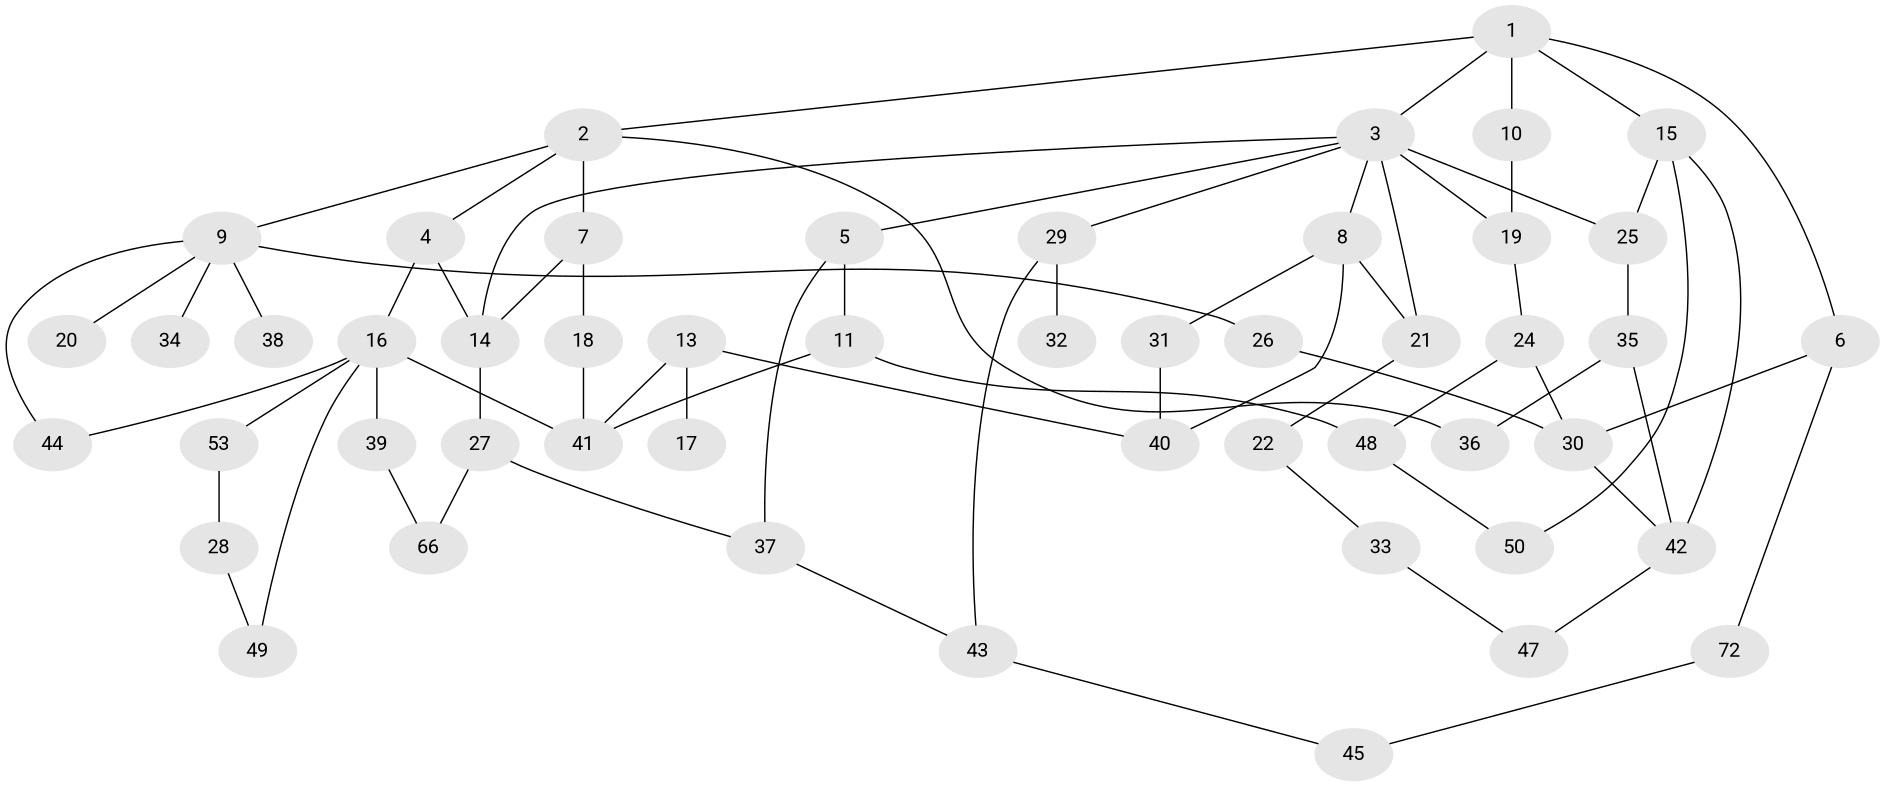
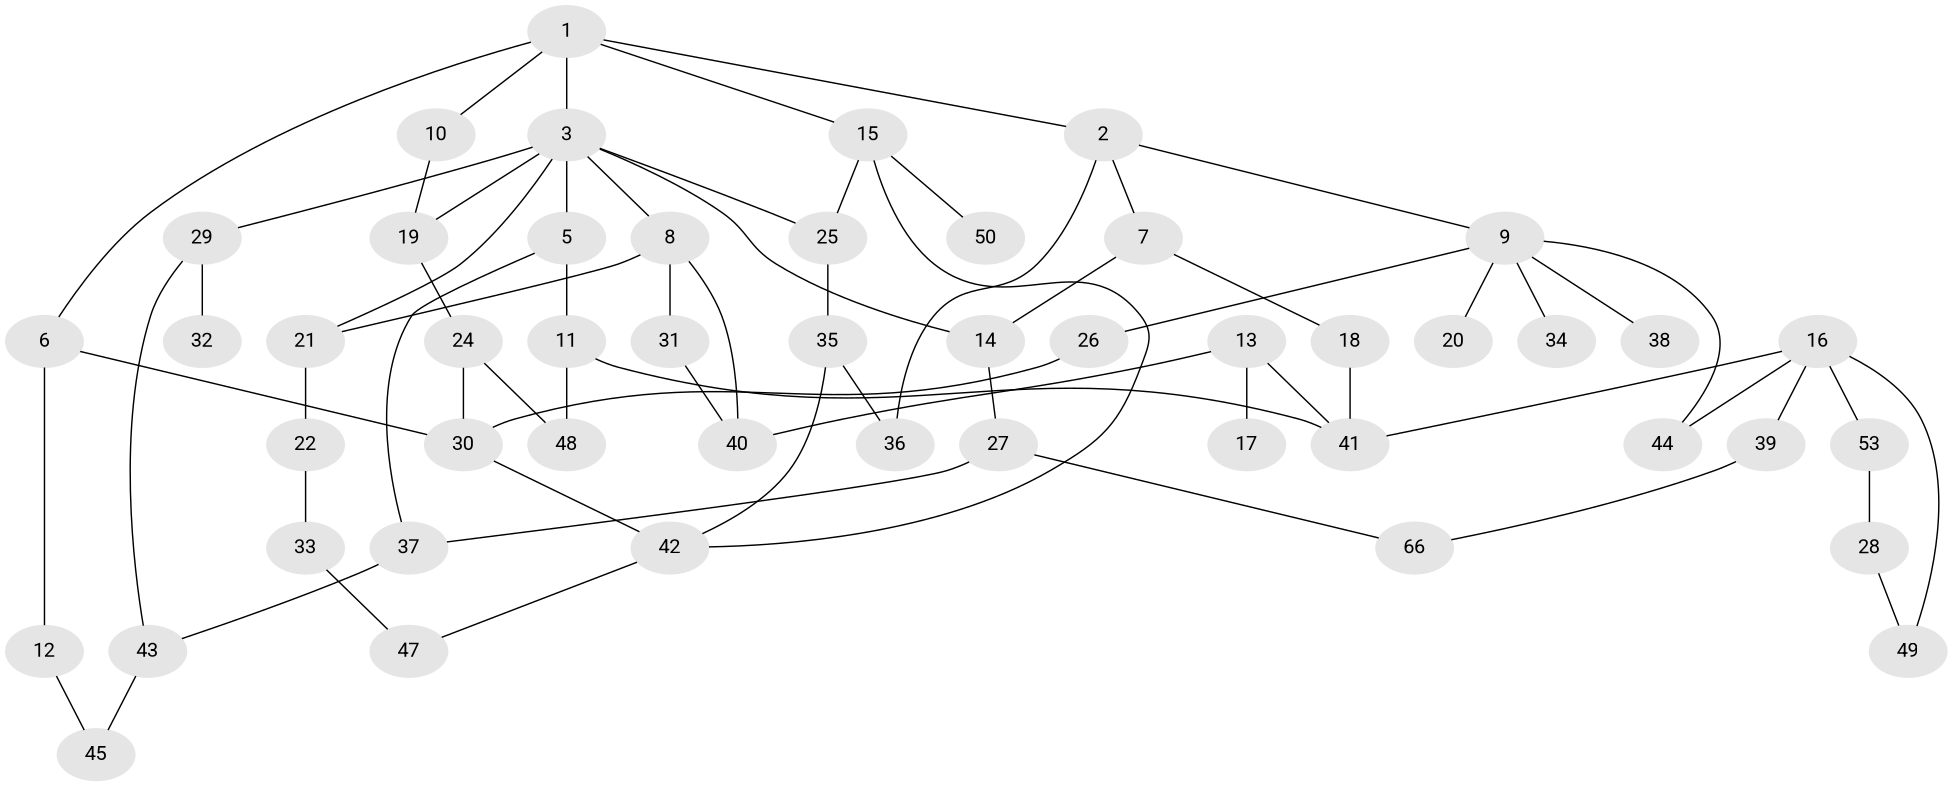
node "4": removed
edge "48" -- "50": removed
node "72": label "72" -> "12"
